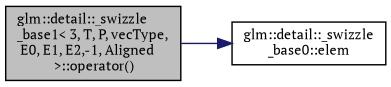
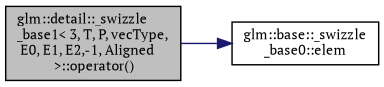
node "glm::detail::_swizzle _base0::elem": label "glm::detail::_swizzle _base0::elem" -> "glm::base::_swizzle _base0::elem"
